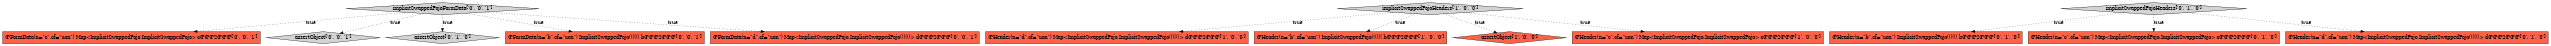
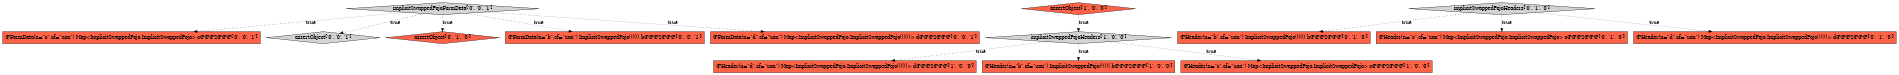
edge "implicitSwappedPojoHeaders['1', '0', '0']" -> "assertObject['1', '0', '0']": reversed
node "assertObject['0', '1', '0']": fillcolor lightgray -> tomato
